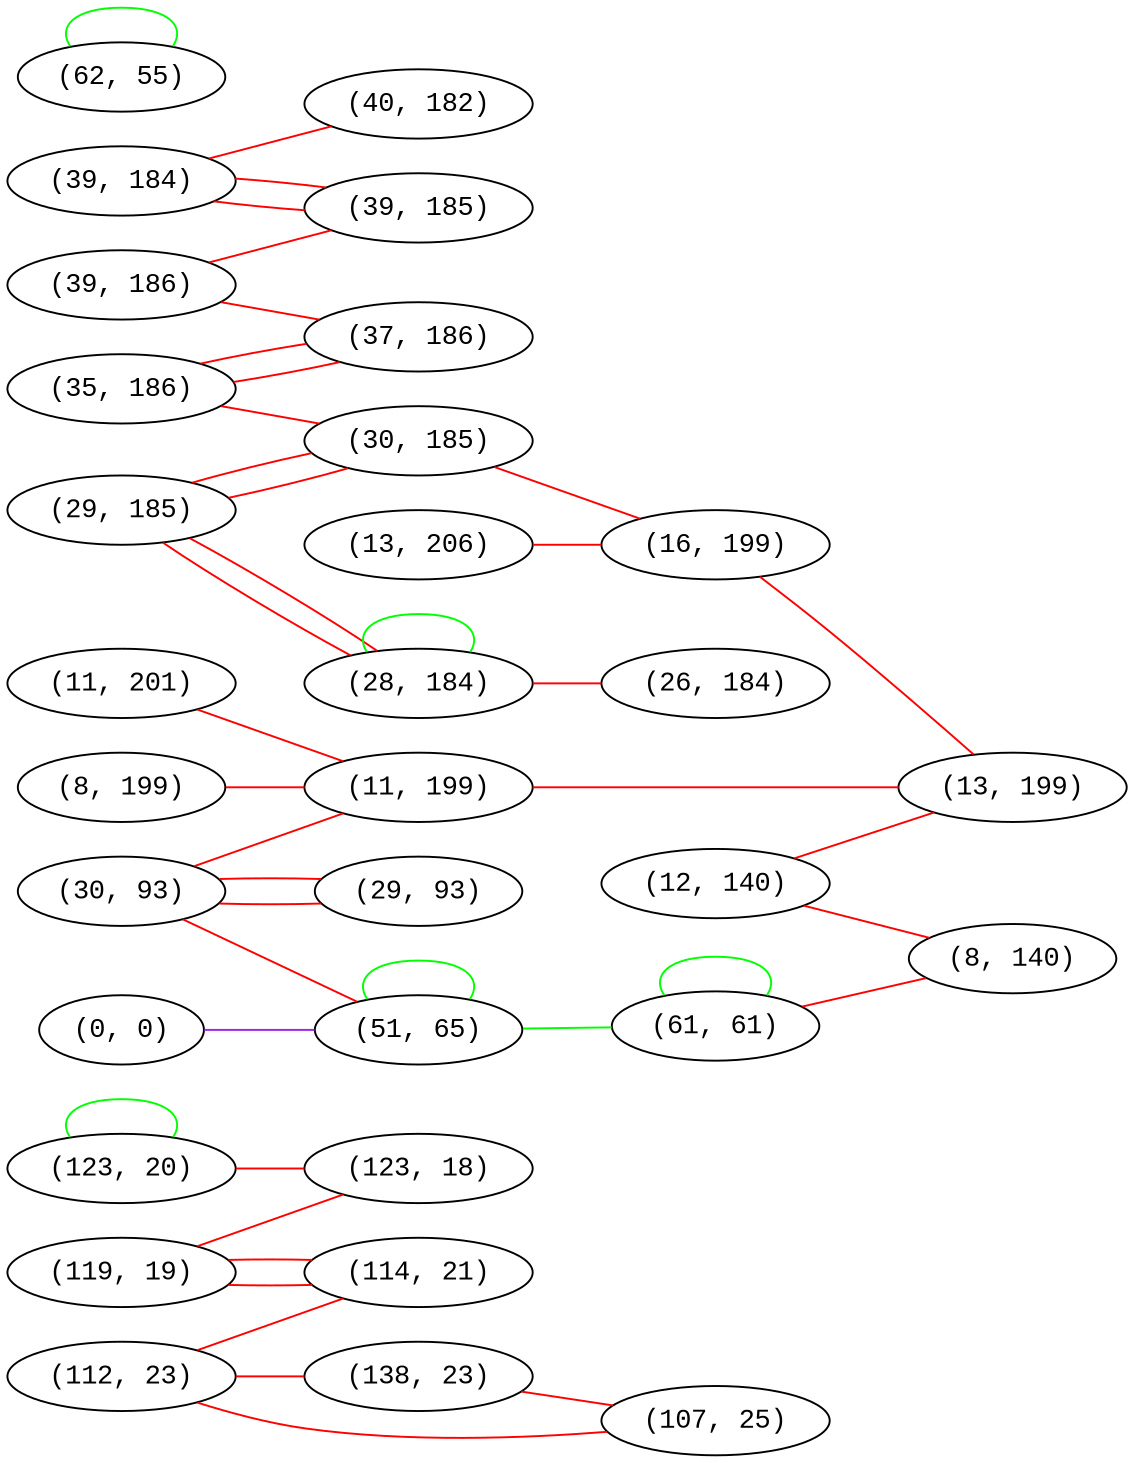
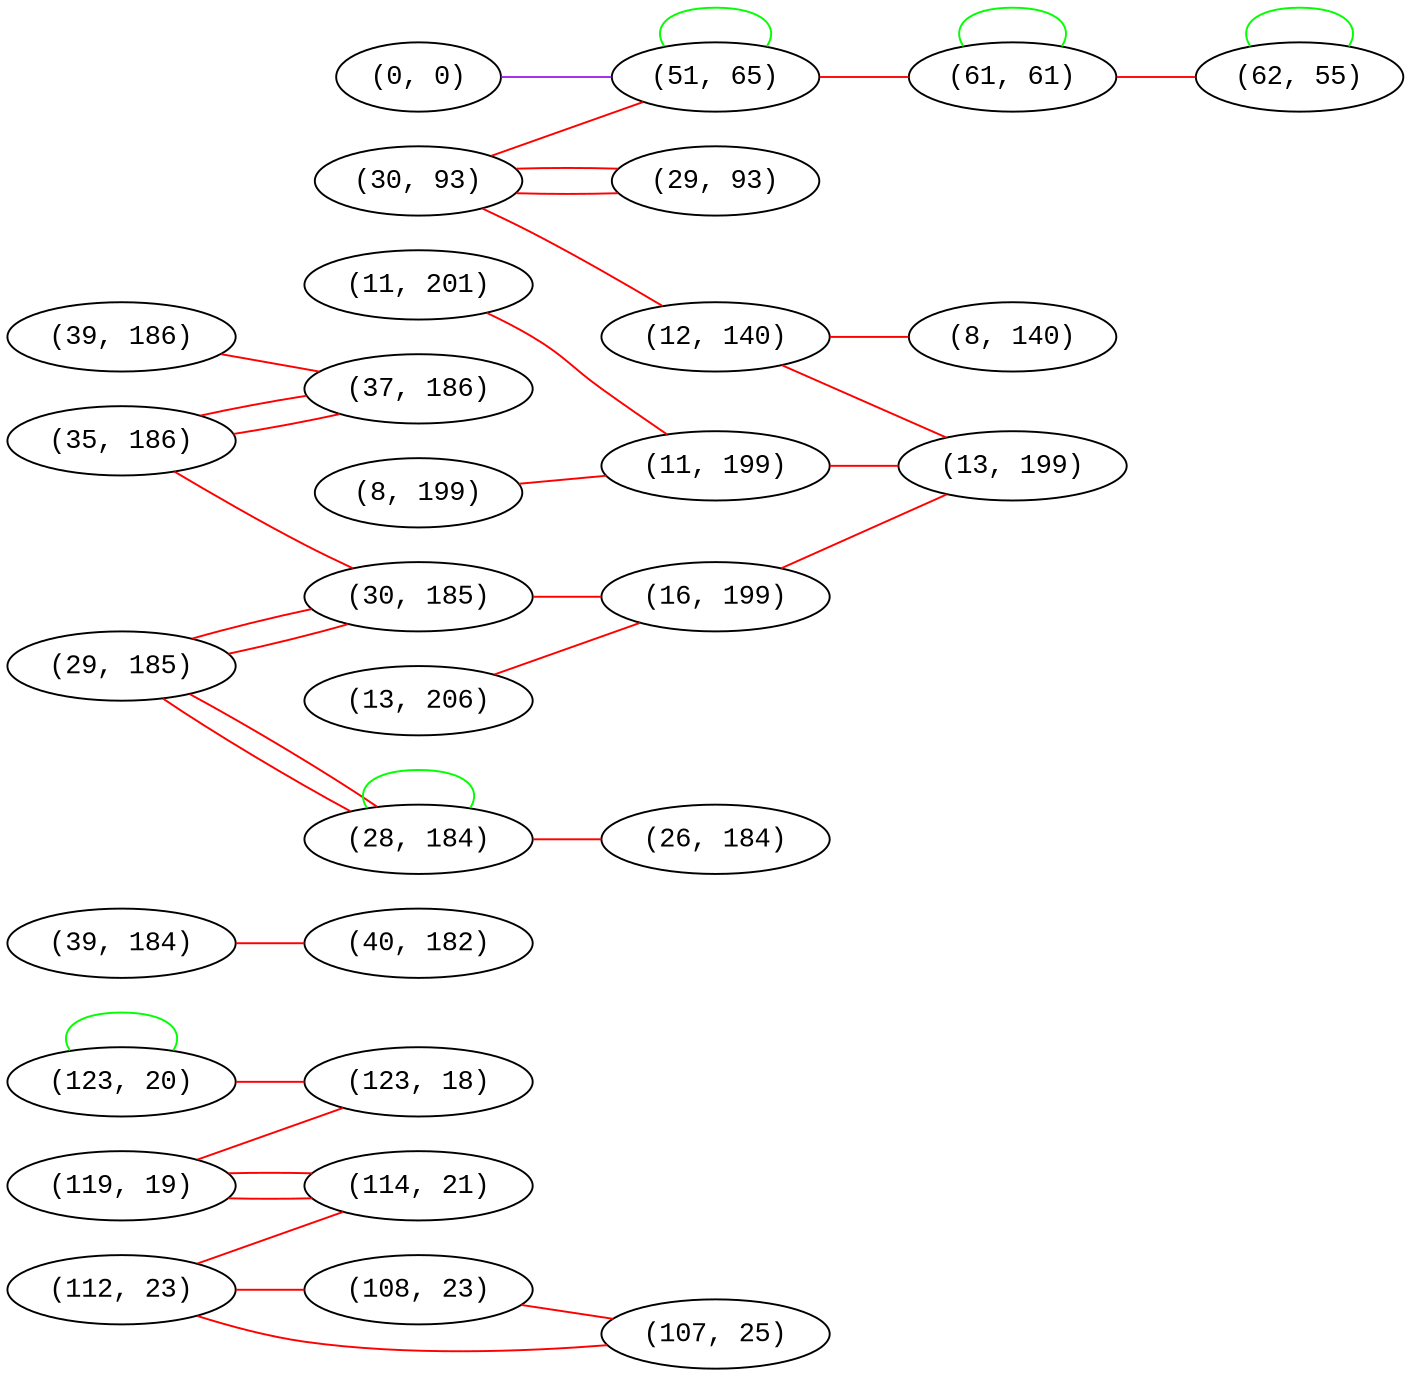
node "(39, 185)": removed
edge "(11, 199)" -- "(30, 93)": now "(12, 140)" -- "(30, 93)"
edge "(8, 140)" -- "(61, 61)": now "(62, 55)" -- "(61, 61)"
edge "(61, 61)" -- "(51, 65)": color green -> red
node "(138, 23)": label "(138, 23)" -> "(108, 23)"
